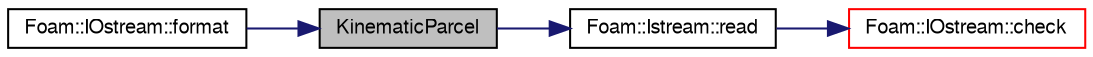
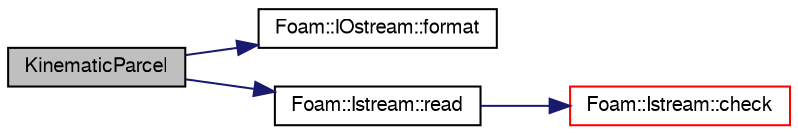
edge "Foam::IOstream::format" -> "KinematicParcel": reversed
node "Foam::IOstream::check": label "Foam::IOstream::check" -> "Foam::Istream::check"
